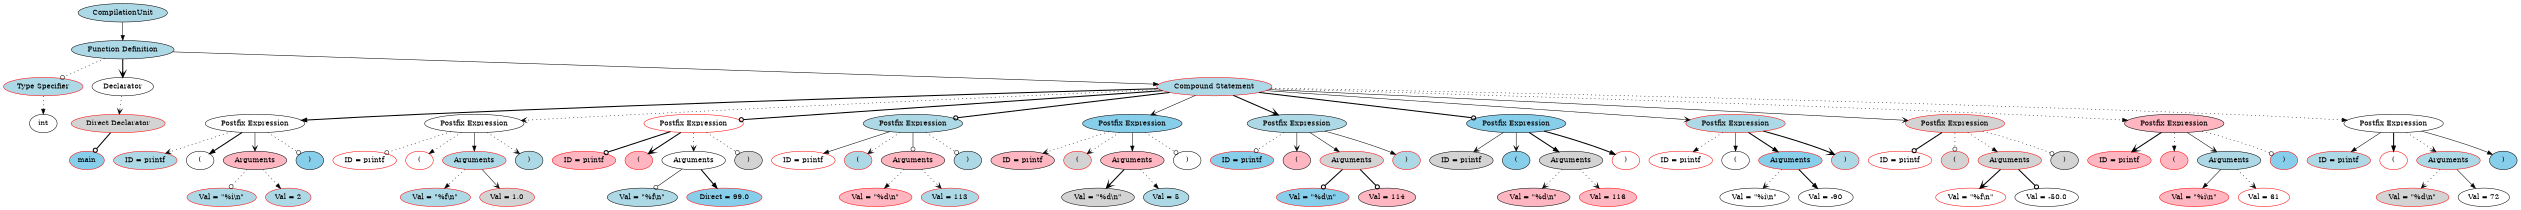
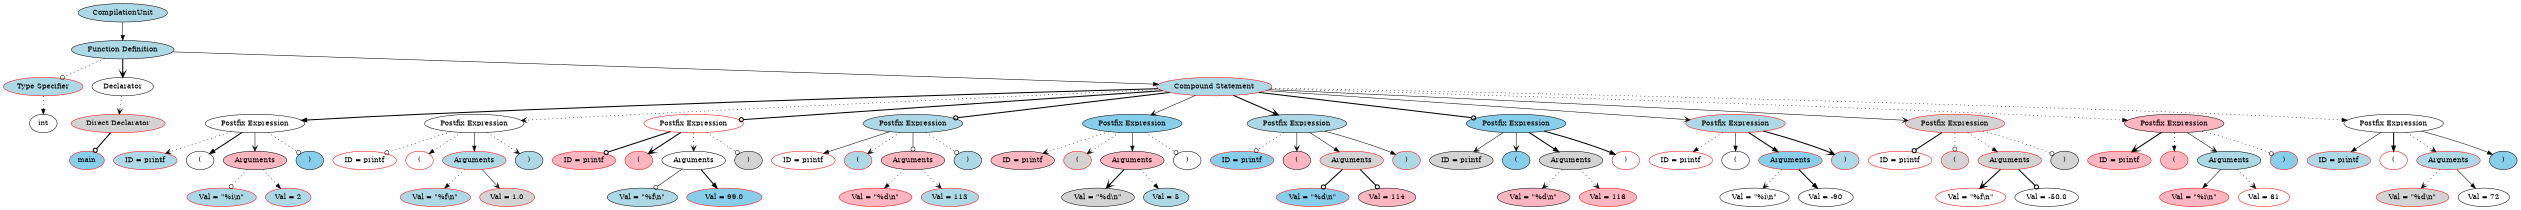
node "Direct = 99.0": label "Direct = 99.0" -> "Val = 99.0"
